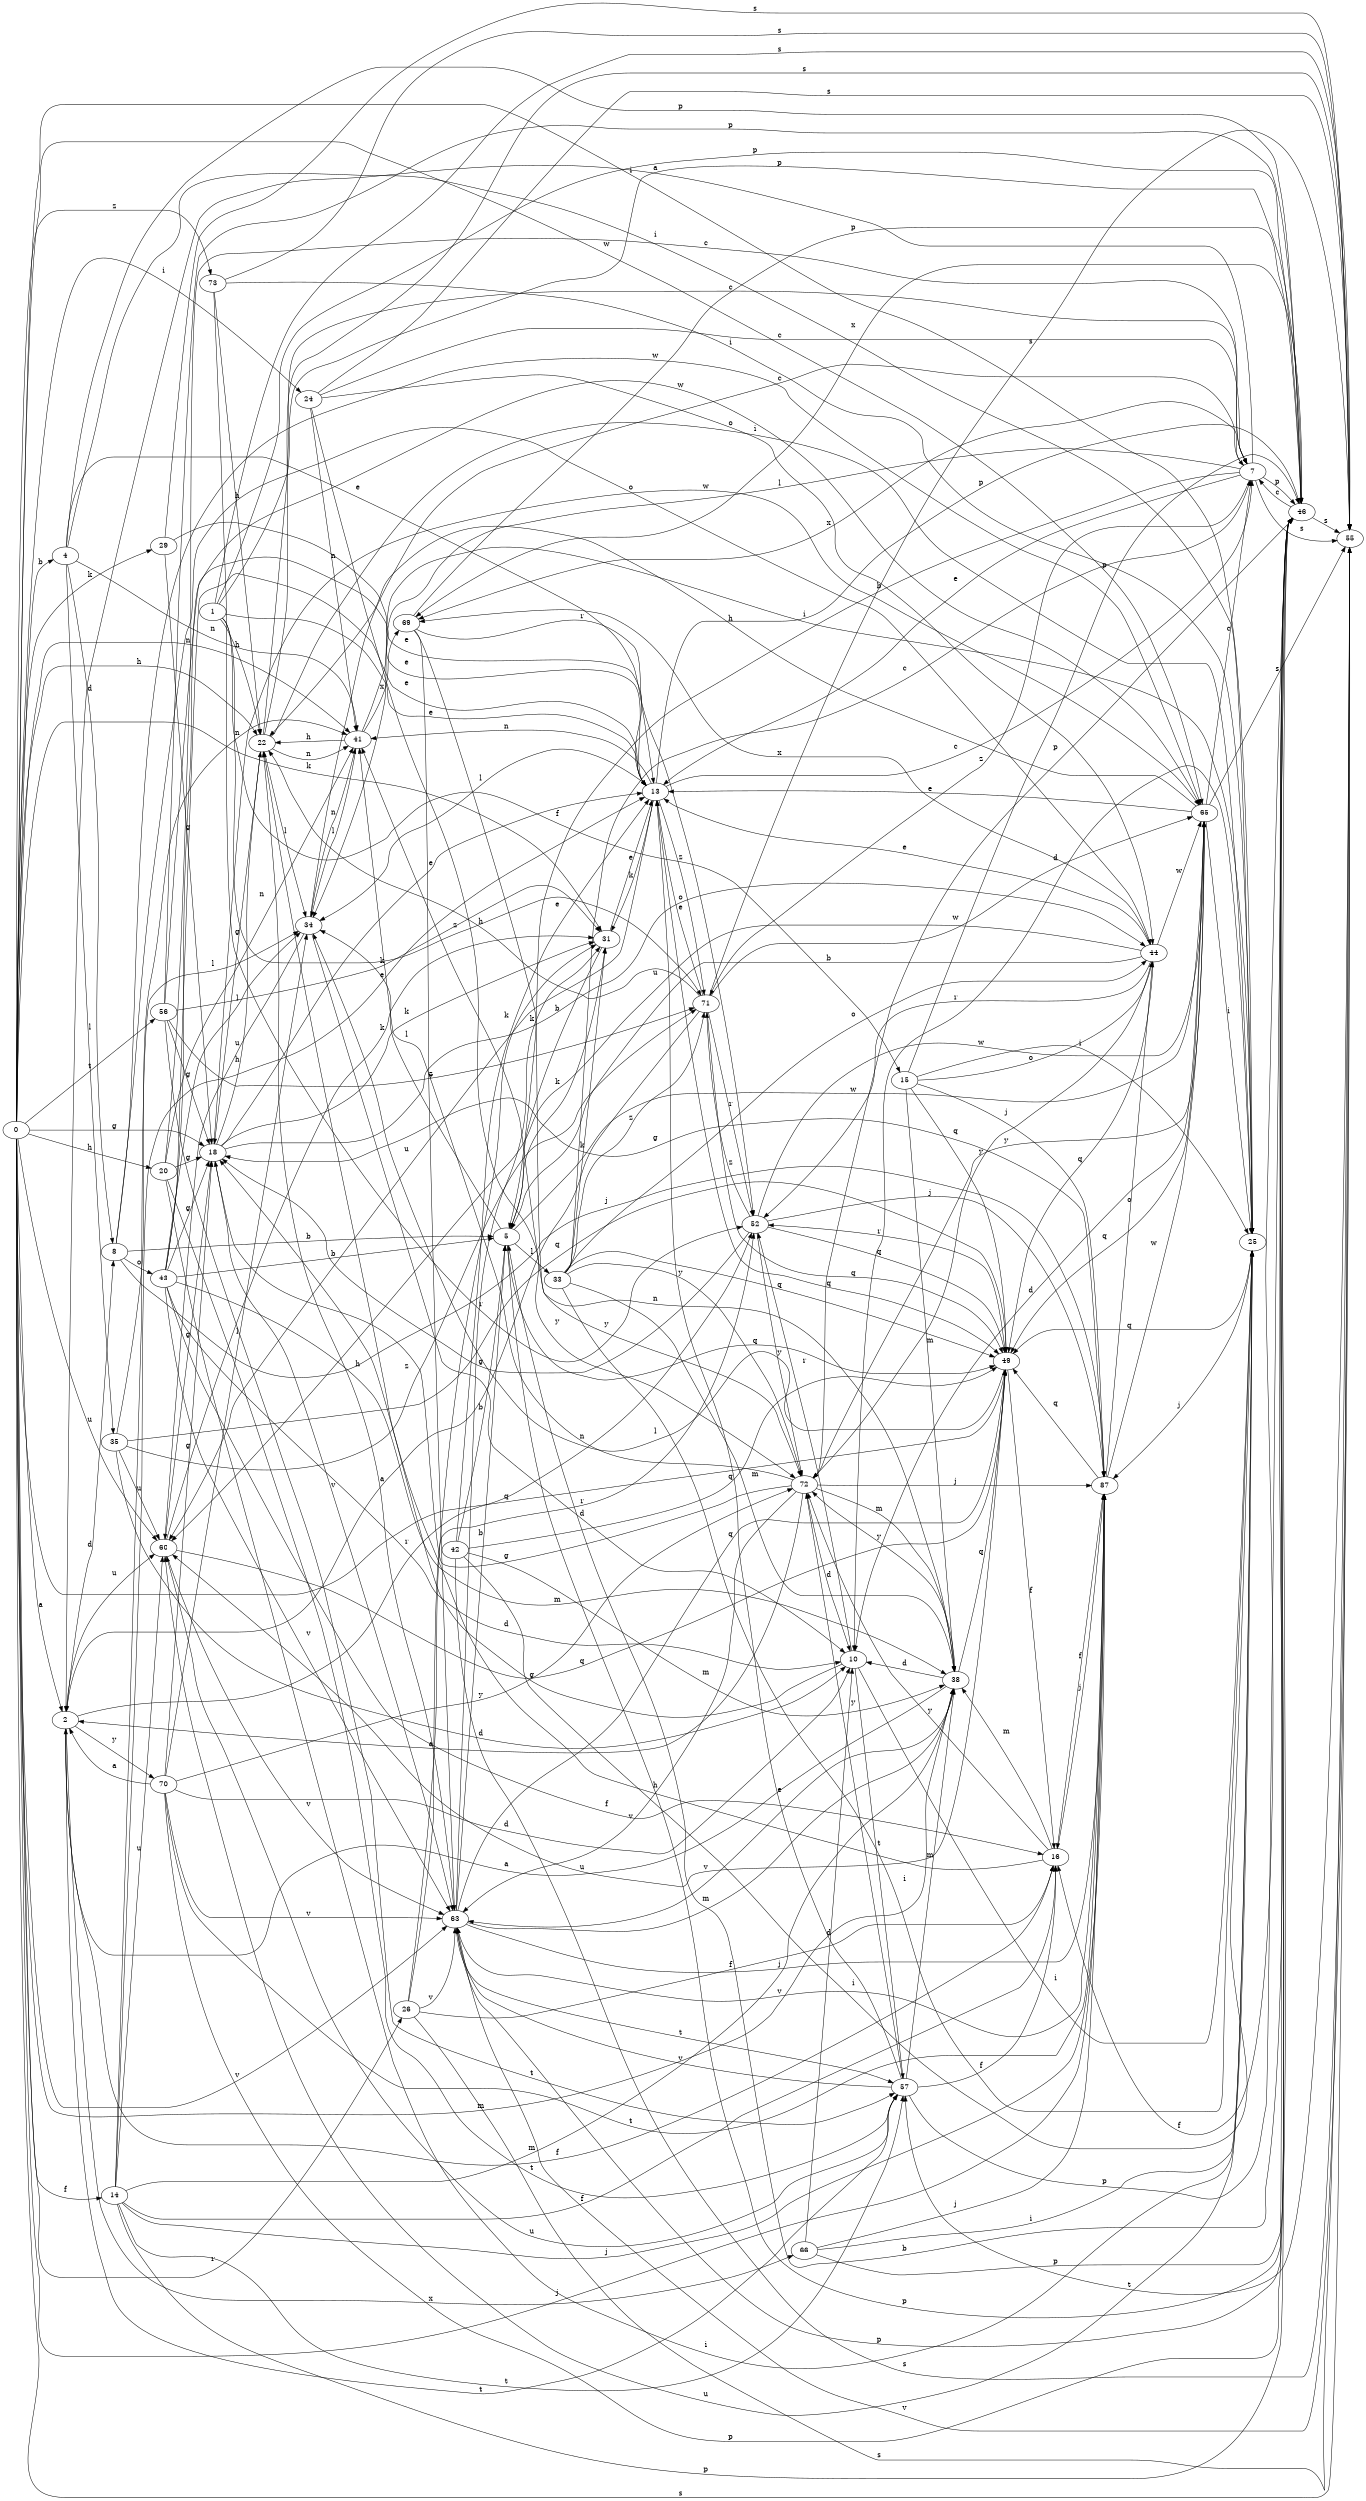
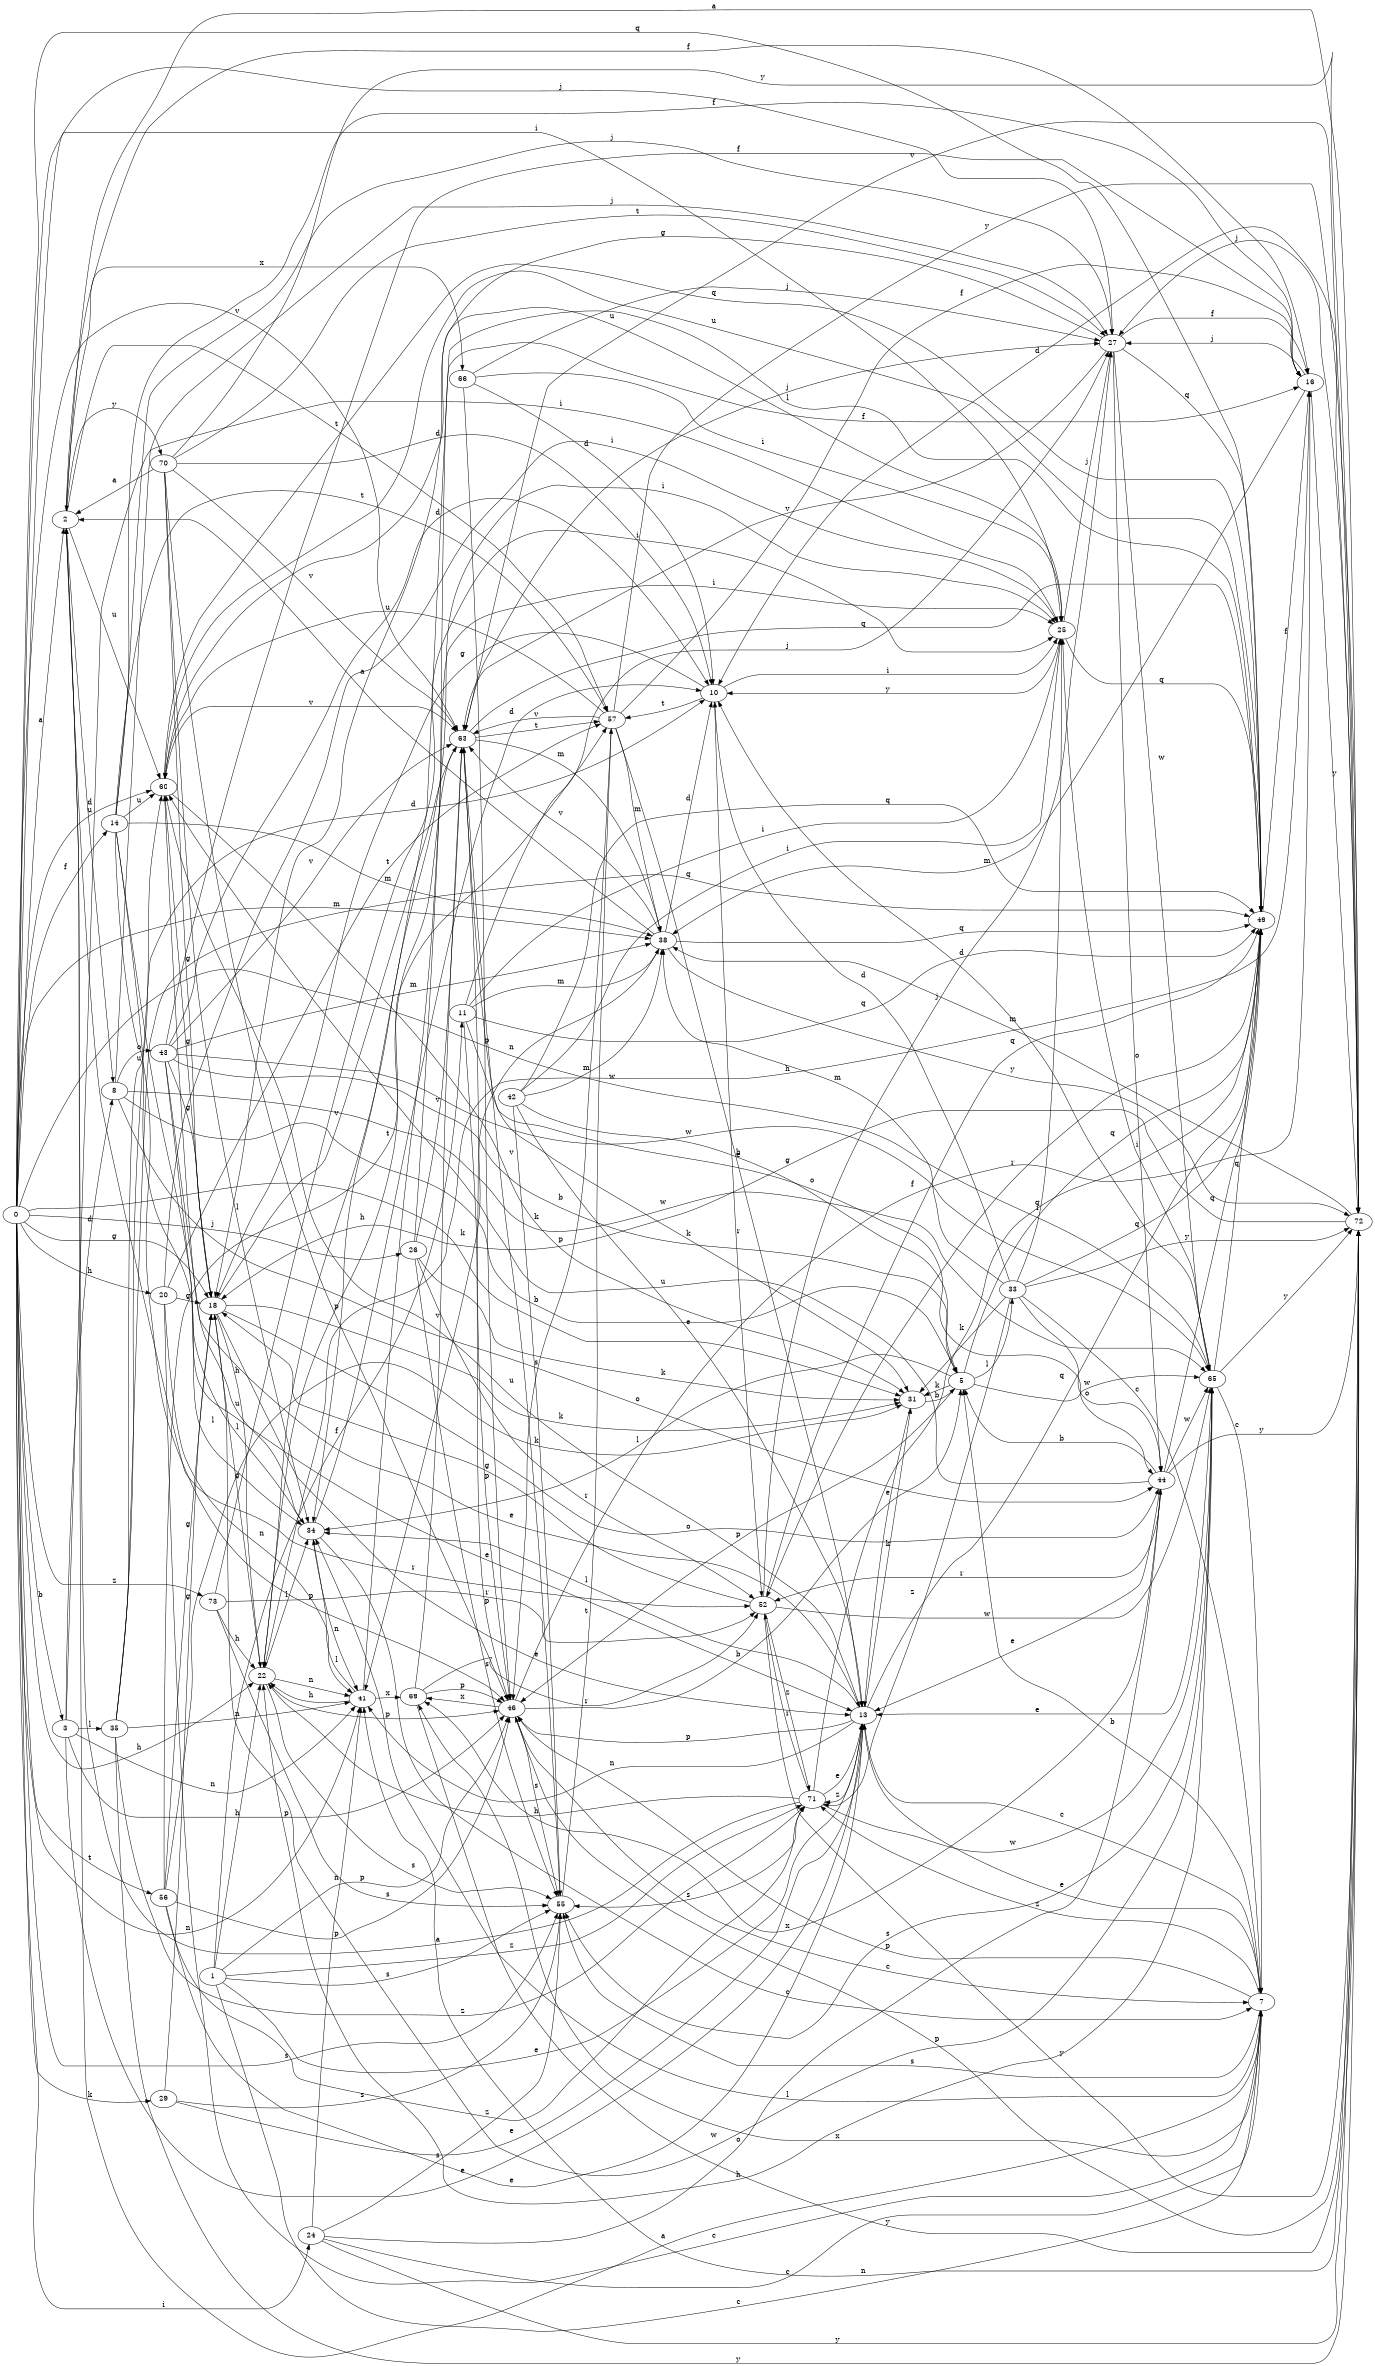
node "4": label "4" -> "3"
edge "25" -> "10": label "d" -> "y"
edge "33" -> "10": added, label "d"
node "15": label "15" -> "11"
node "87": label "87" -> "27"
edge "63" -> "5": removed, label "b"
edge "0" -> "26": label "r" -> "j"
edge "35" -> "72": added, label "y"
